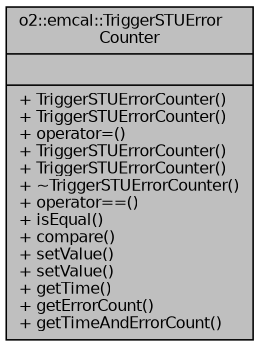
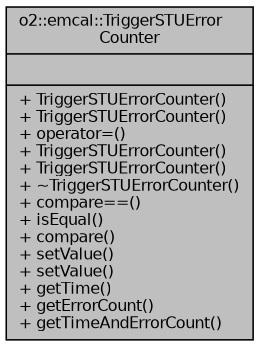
node "o2::emcal::TriggerSTUError": text "+ operator==()" -> "+ compare==()"
